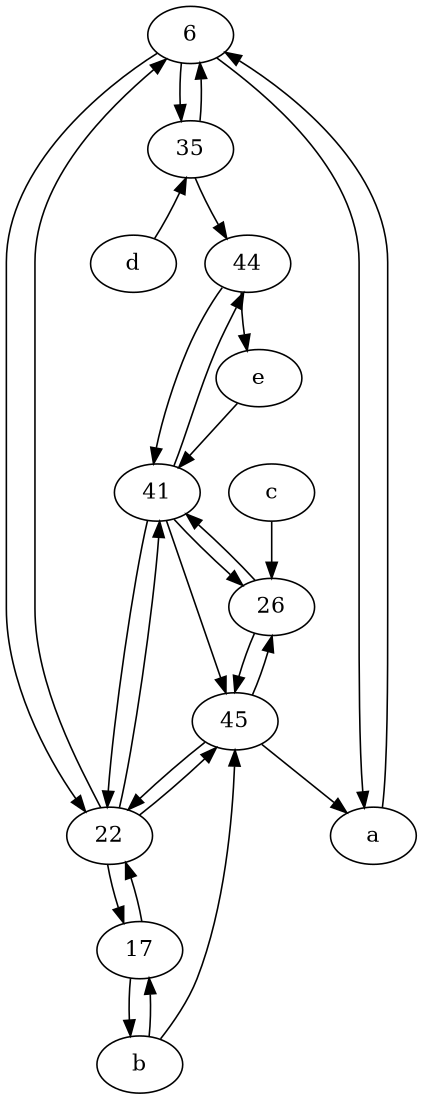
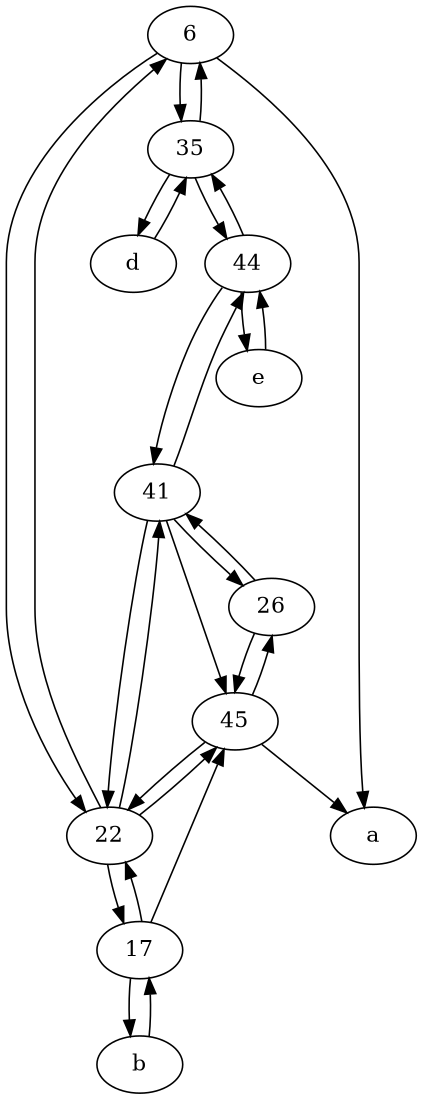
edge "35" -> "d": added
edge "44" -> "35": added
edge "a" -> "6": removed
edge "e" -> "41": now "e" -> "44"
node "c": removed
edge "b" -> "45": now "17" -> "45"
